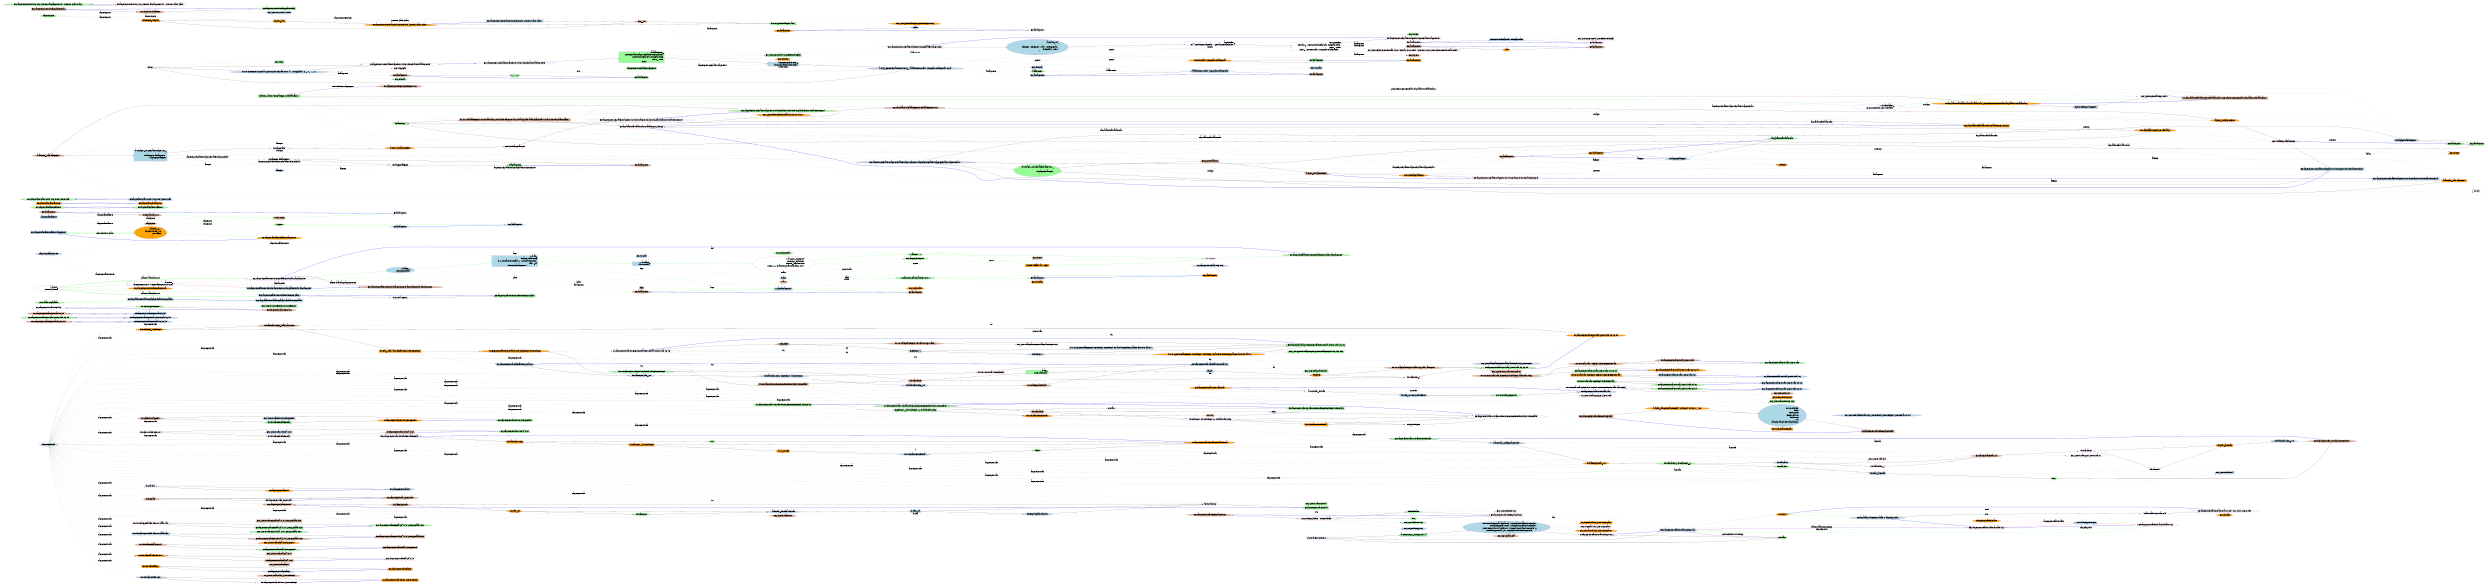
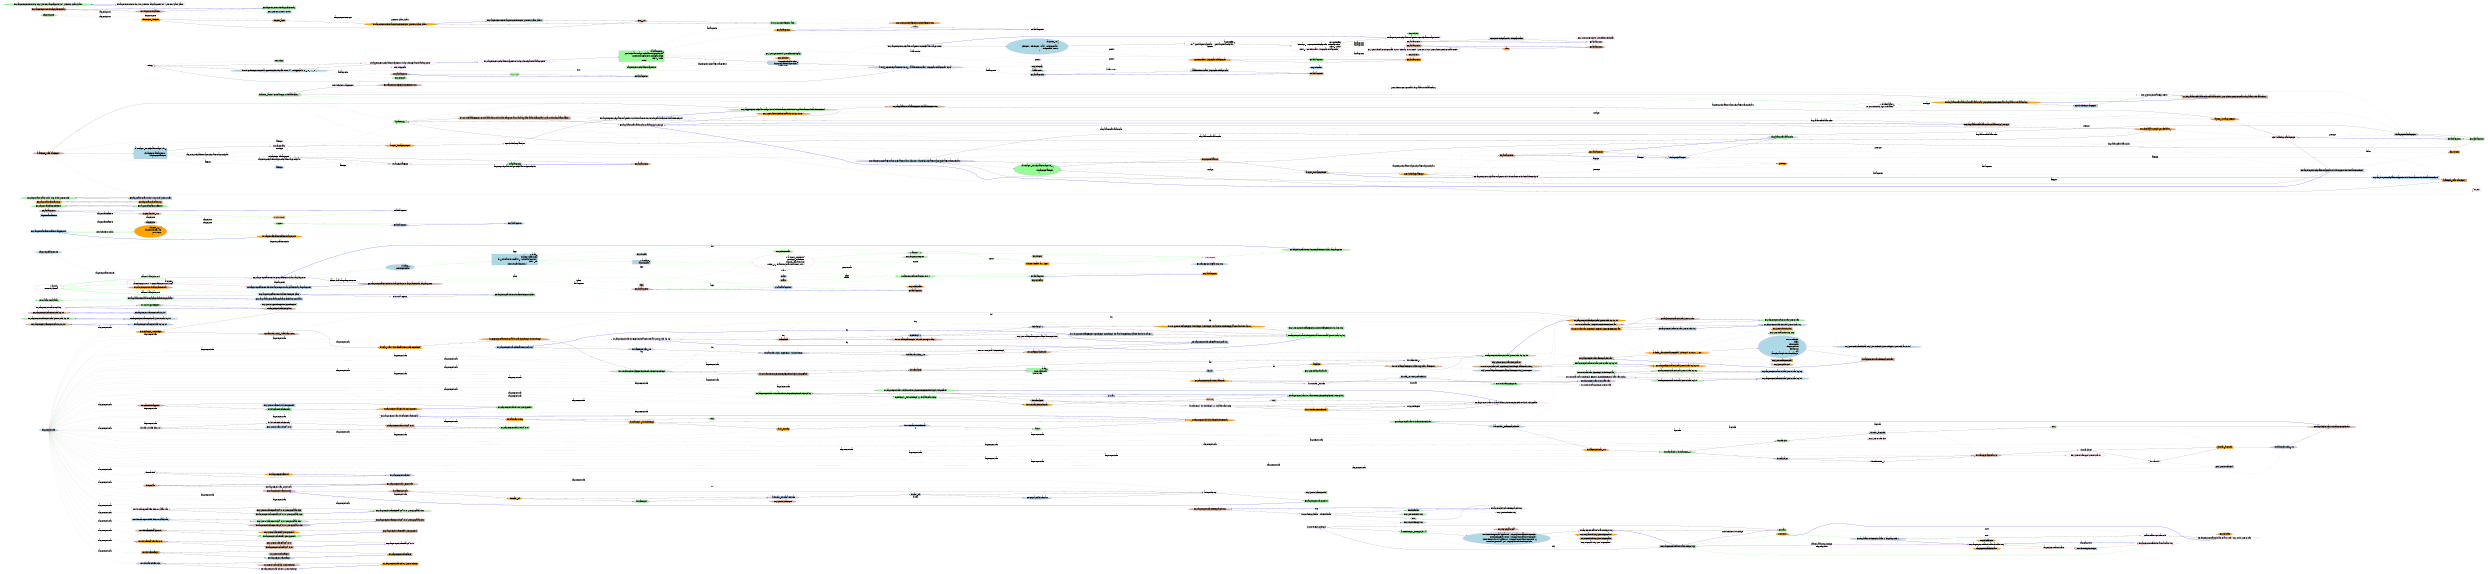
node "Entry XmlSerializer.cstr": added
